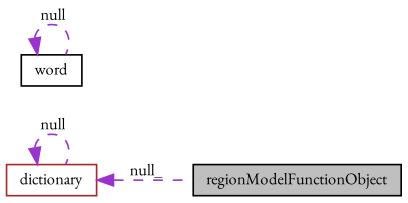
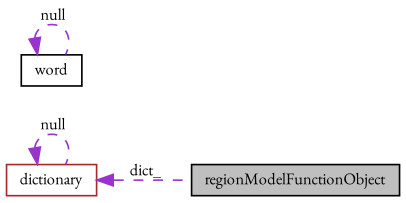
edge "regionModelFunctionObject" -> "dictionary": label " null_" -> " dict_"
